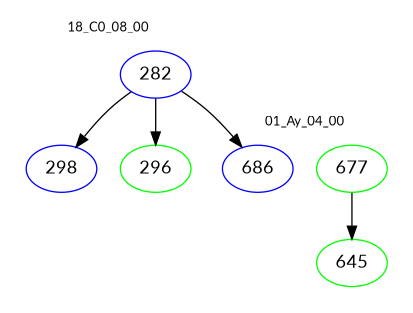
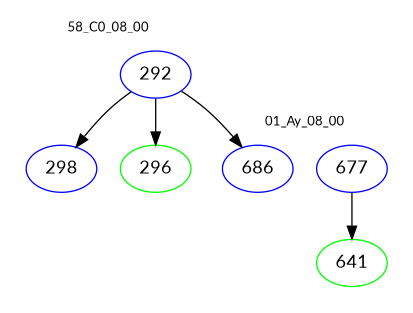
cluster "18_C0_08_00": label "18_C0_08_00" -> "58_C0_08_00"
node "282": label "282" -> "292"
cluster "01_Ay_04_00": label "01_Ay_04_00" -> "01_Ay_08_00"
node "677": color green -> blue
node "645": label "645" -> "641"
